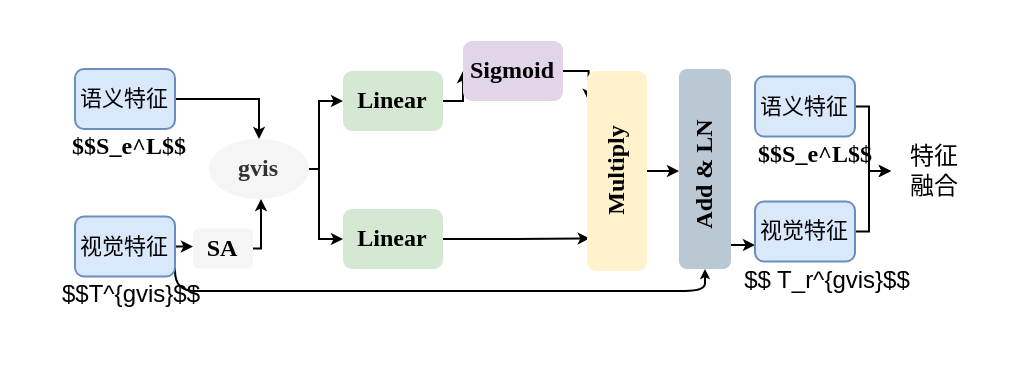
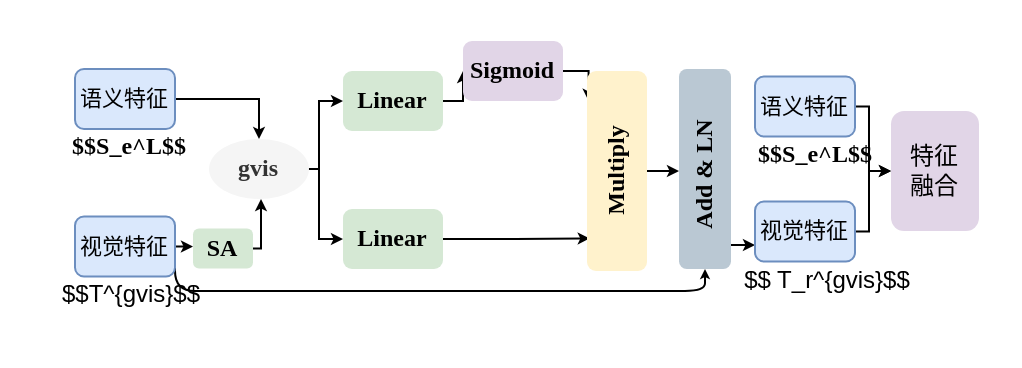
node "特征 融合": fillcolor #ffffff -> #e1d5e7
node "SA": fillcolor #f5f5f5 -> #d5e8d4
